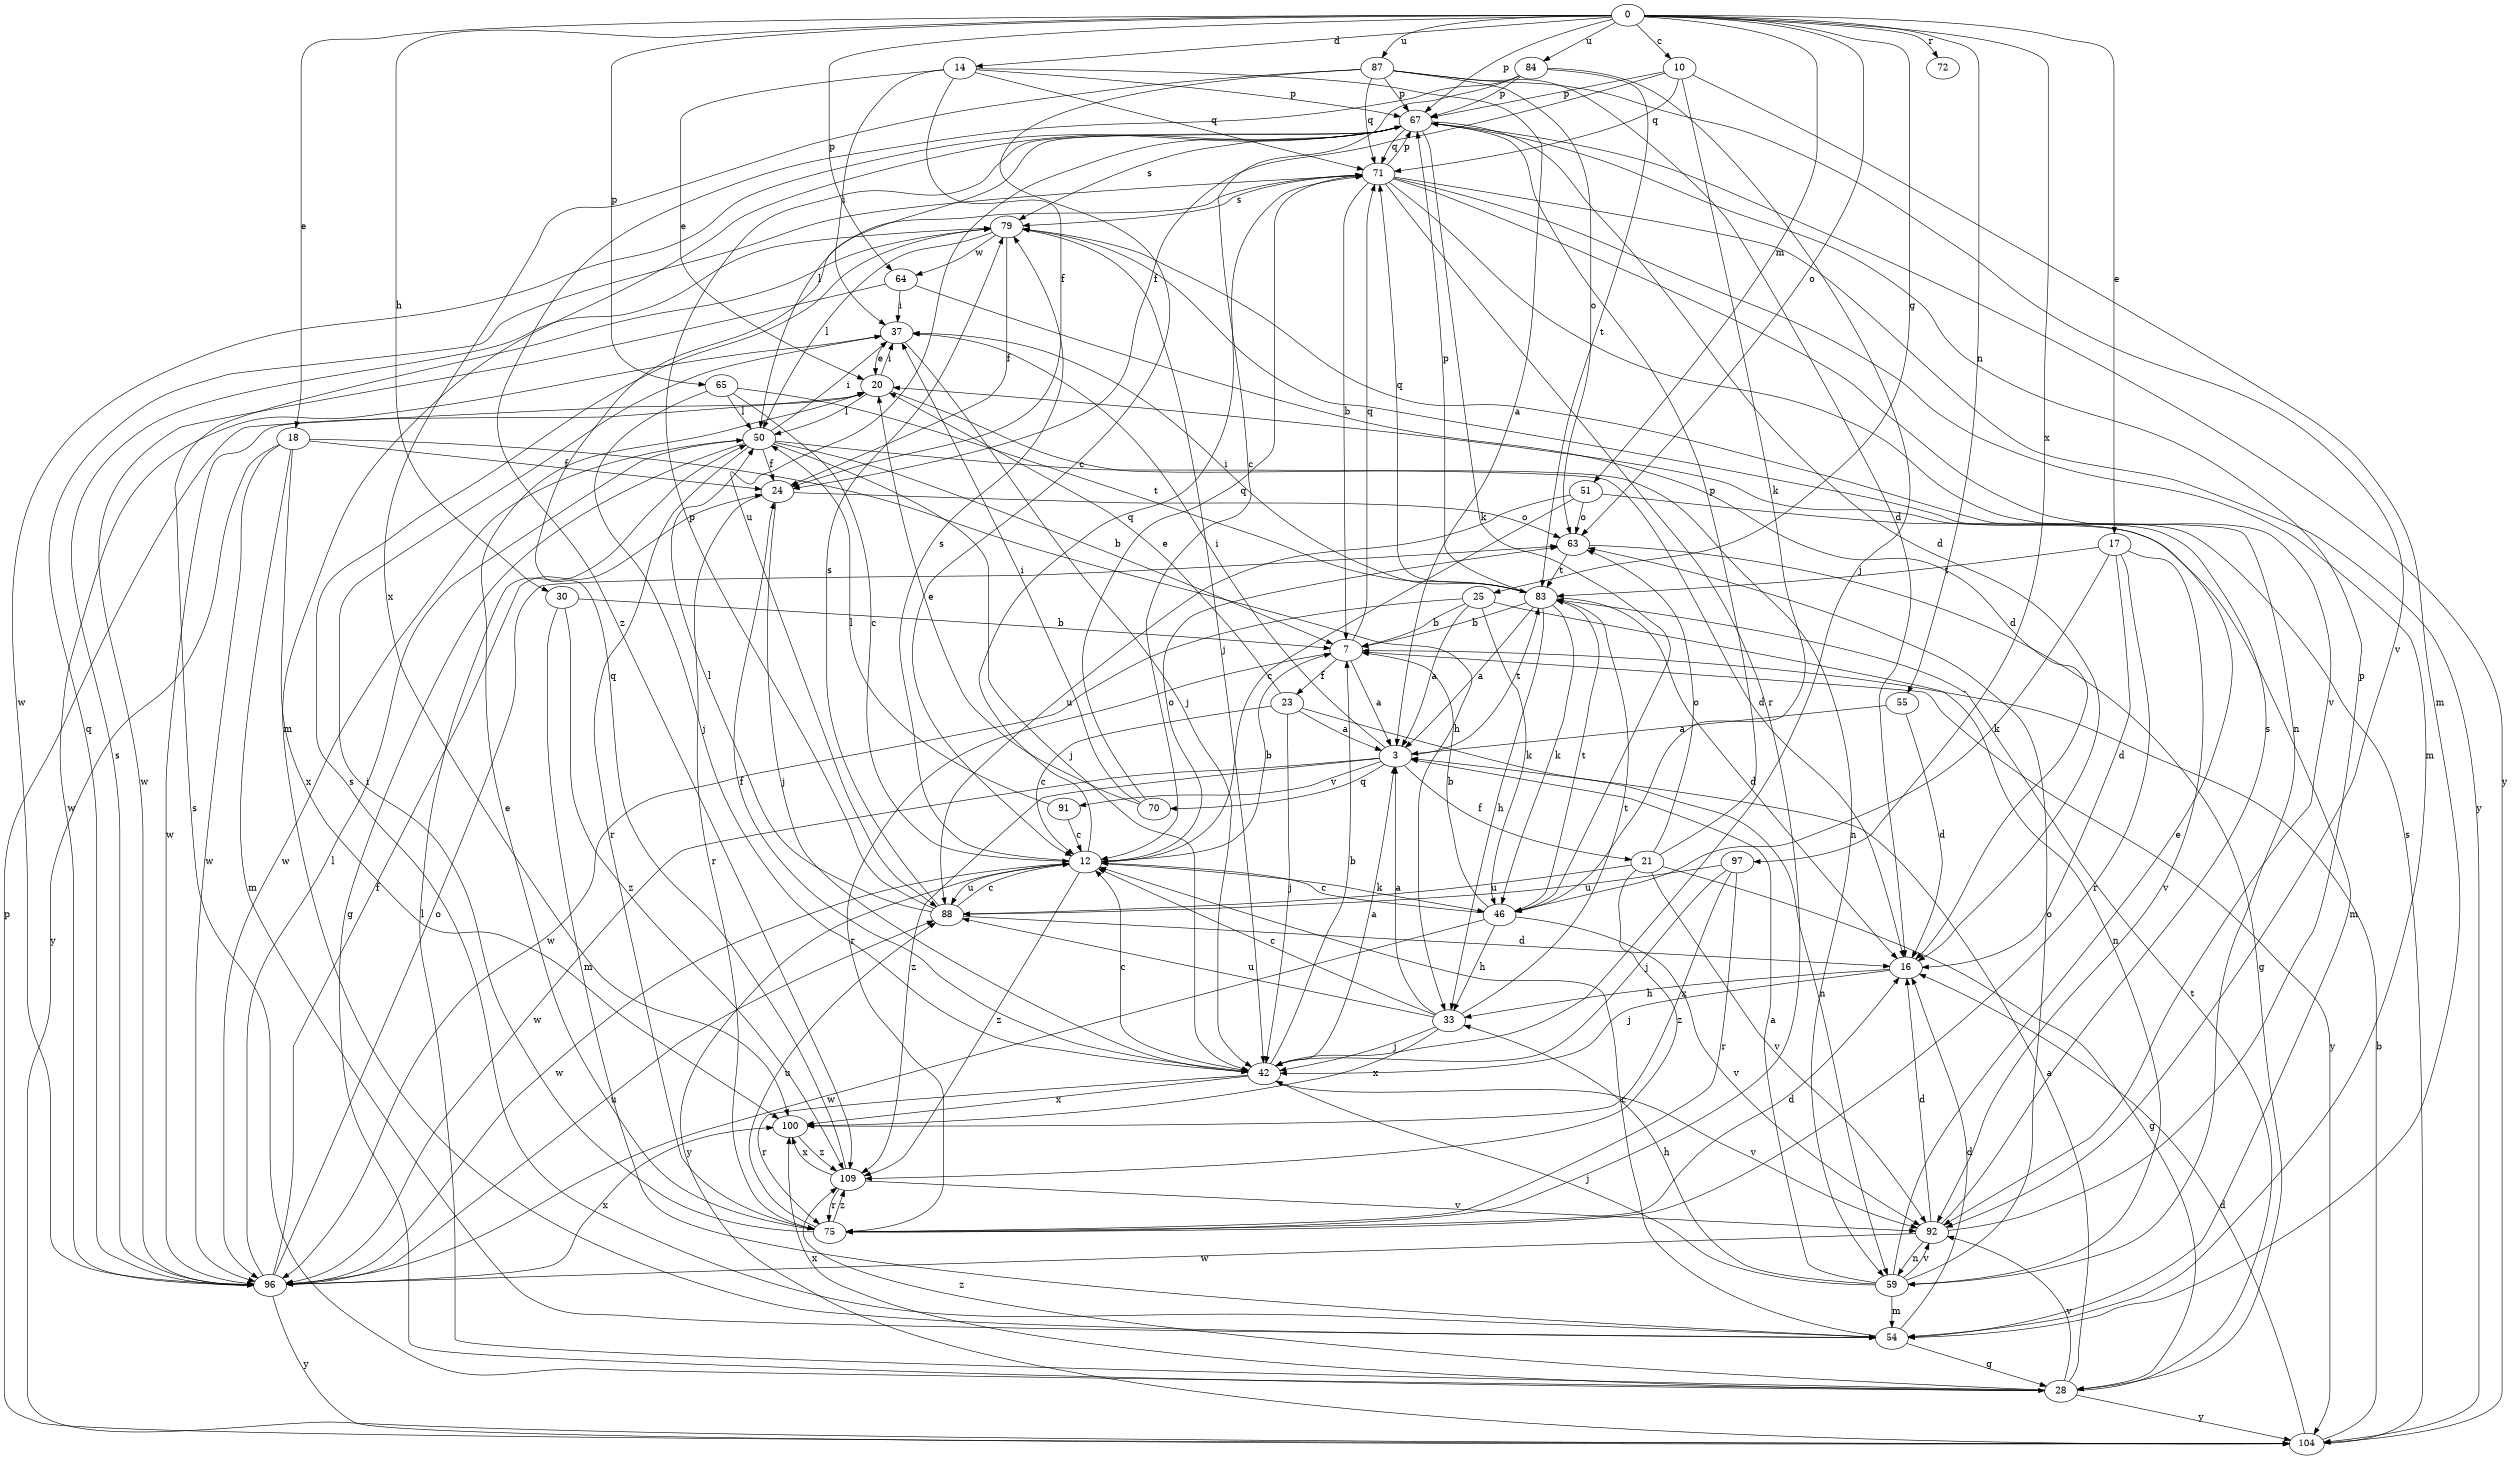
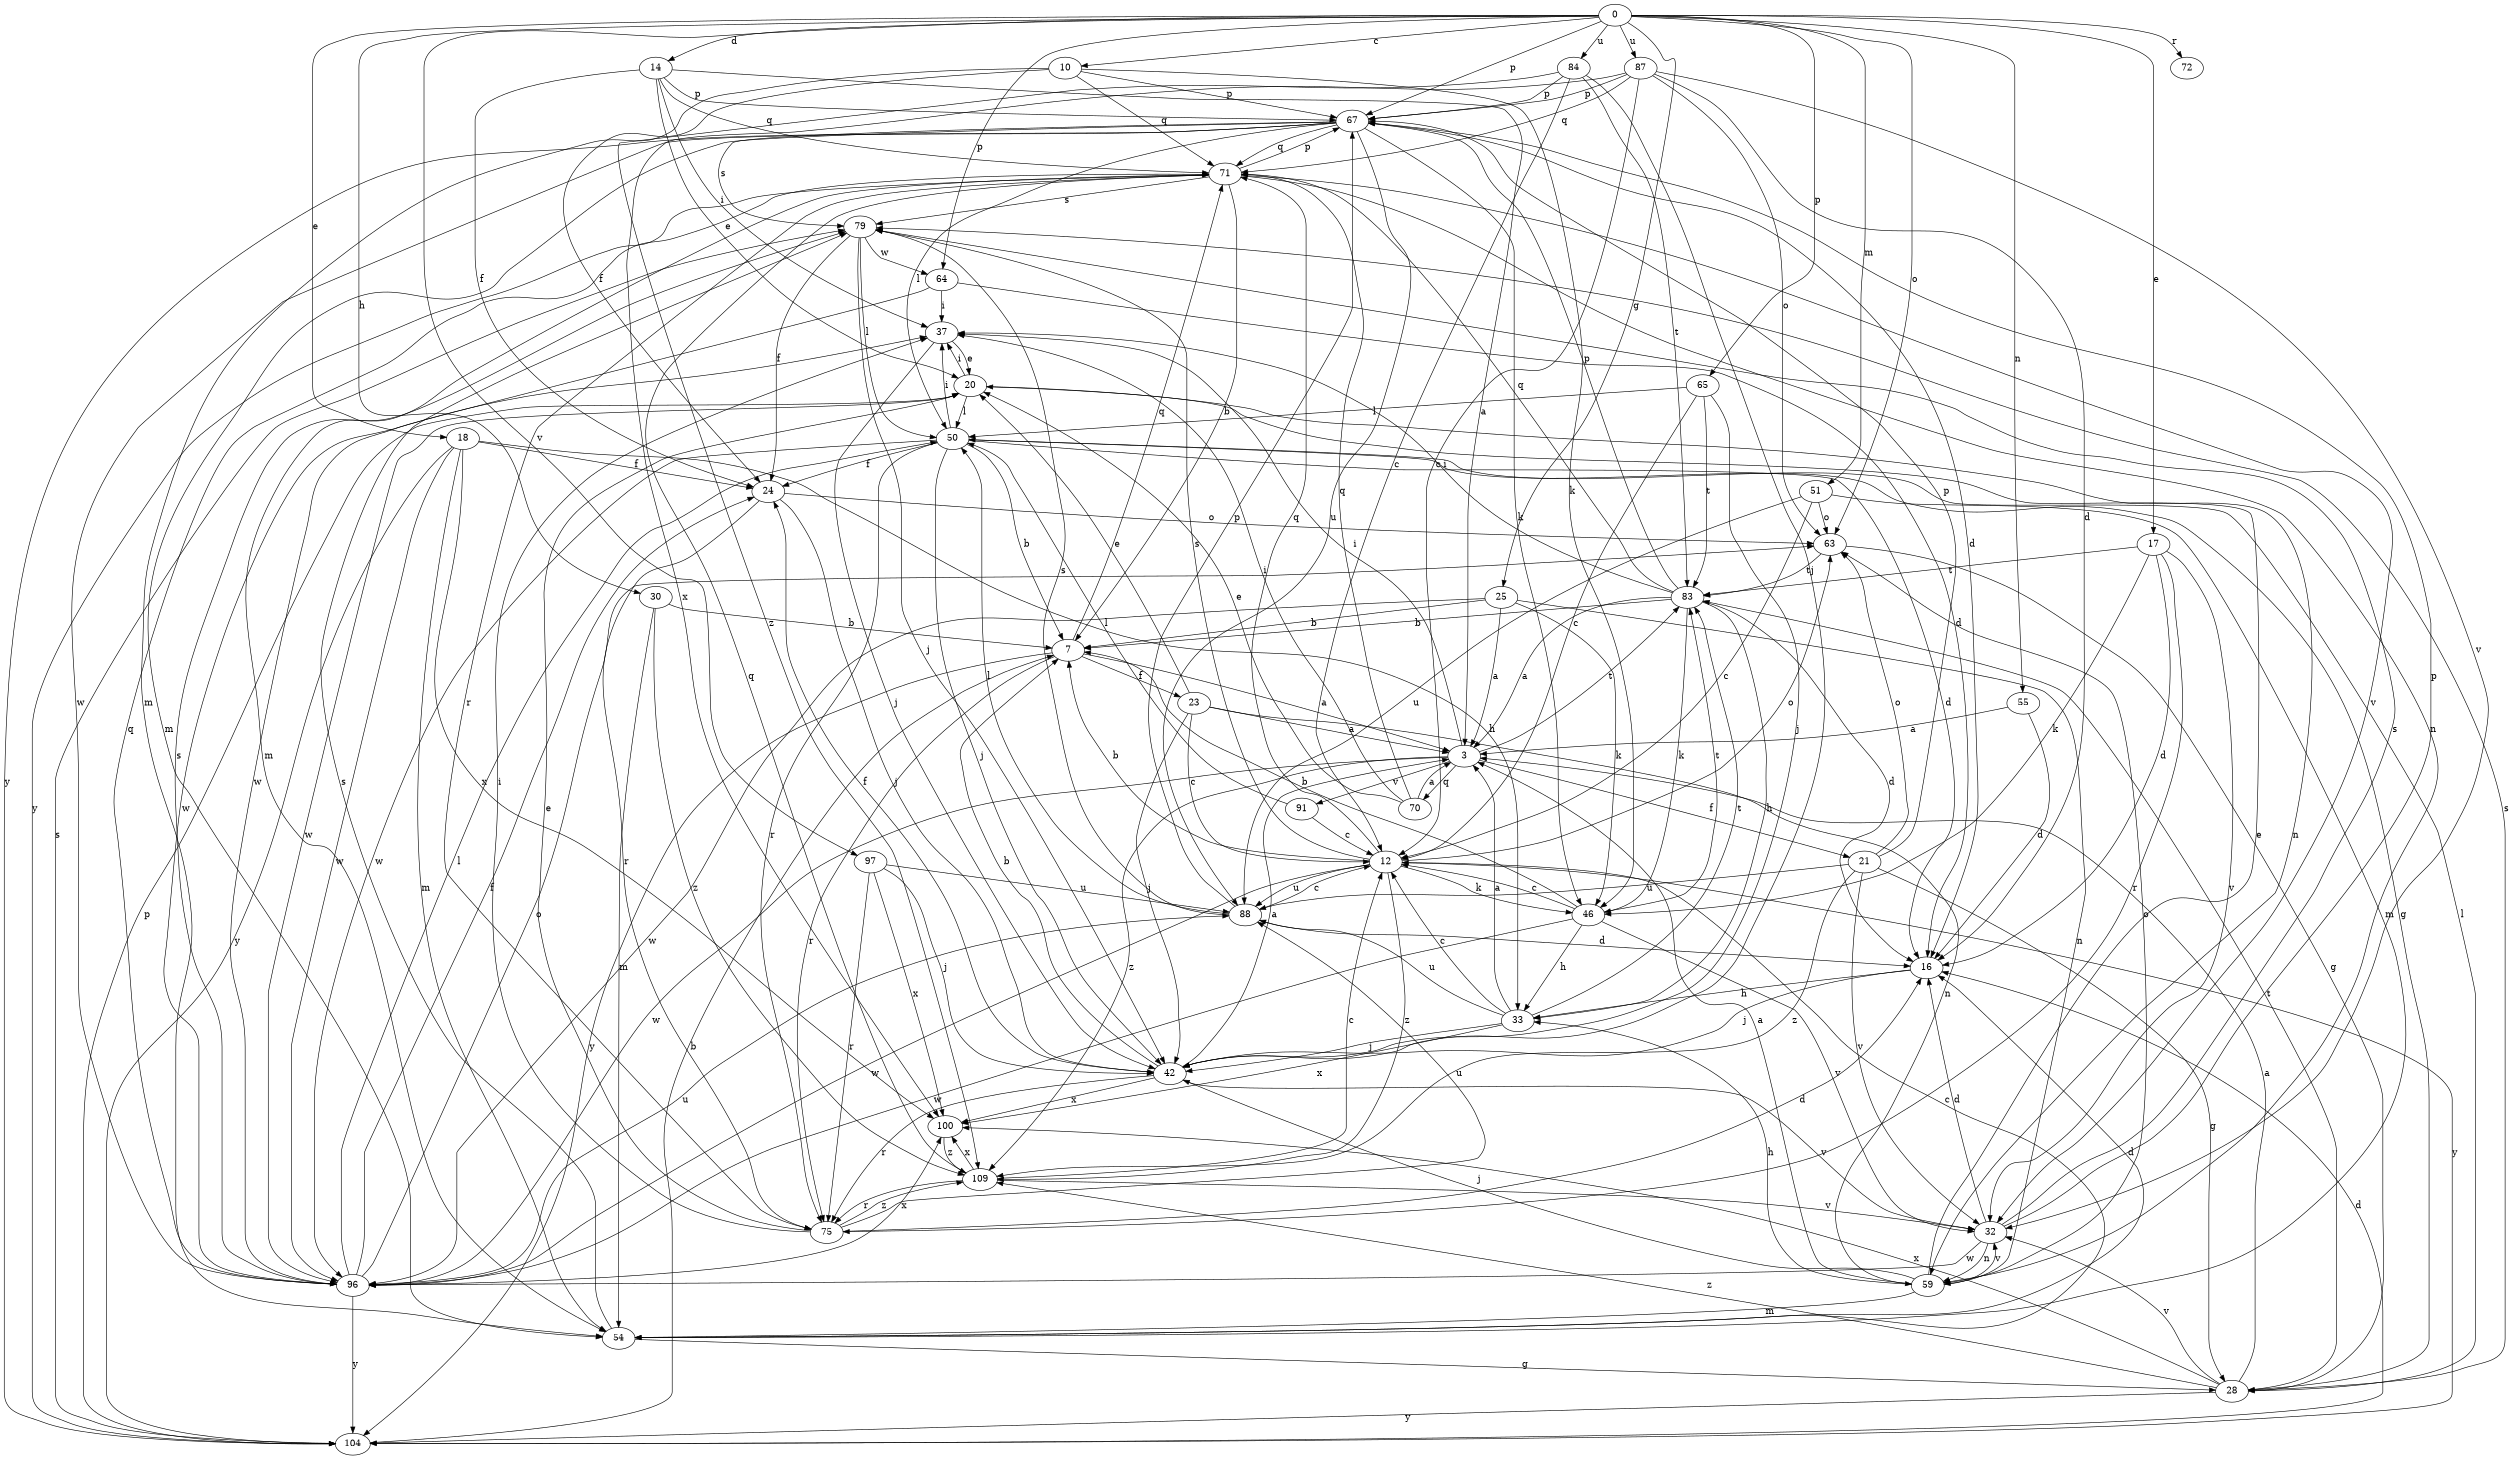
edge "0" -> "97": label "x" -> "v"
edge "37" -> "96": reversed
edge "70" -> "3": added, label "a"
edge "42" -> "12": now "109" -> "12"
node "92": label "92" -> "32"
